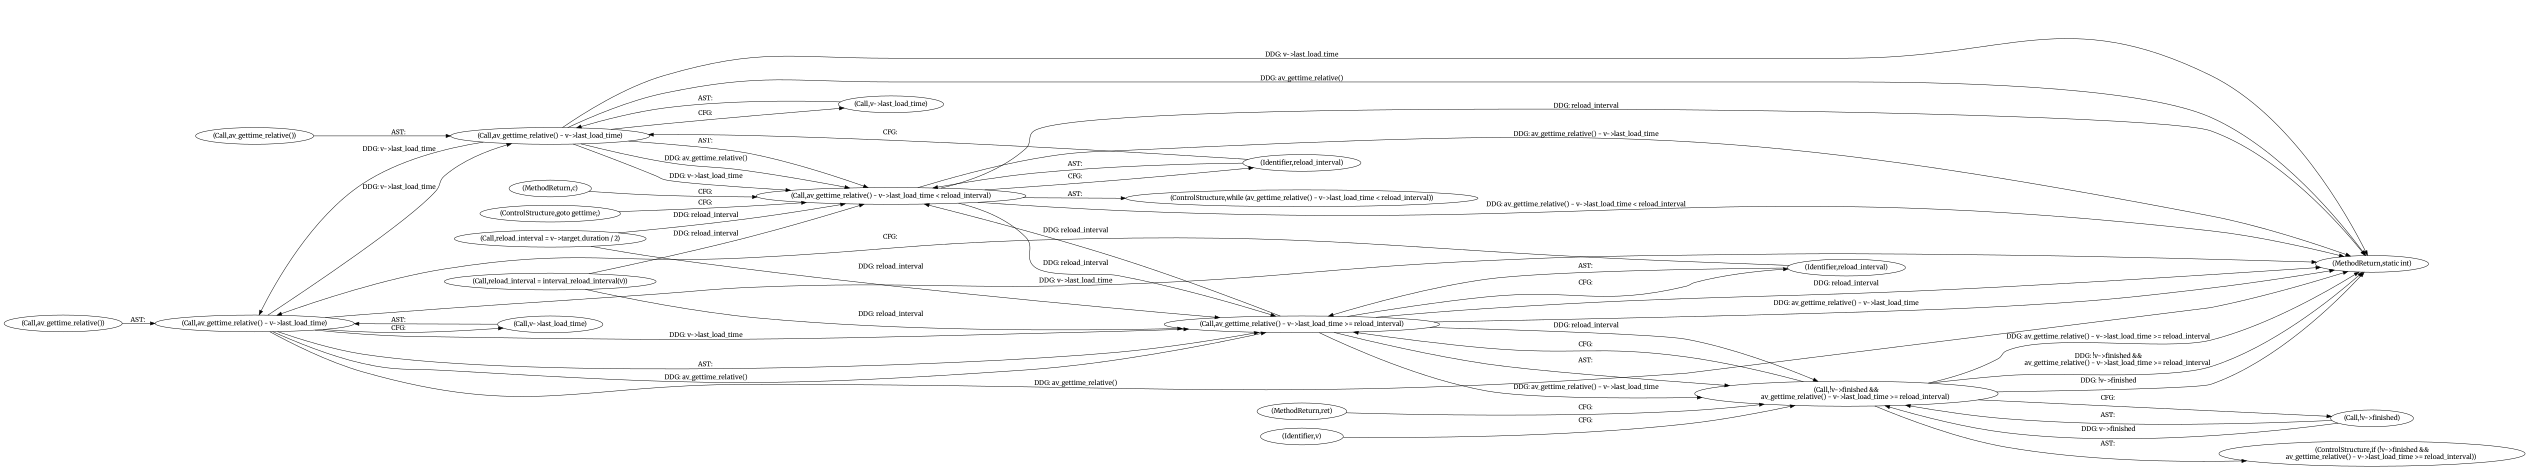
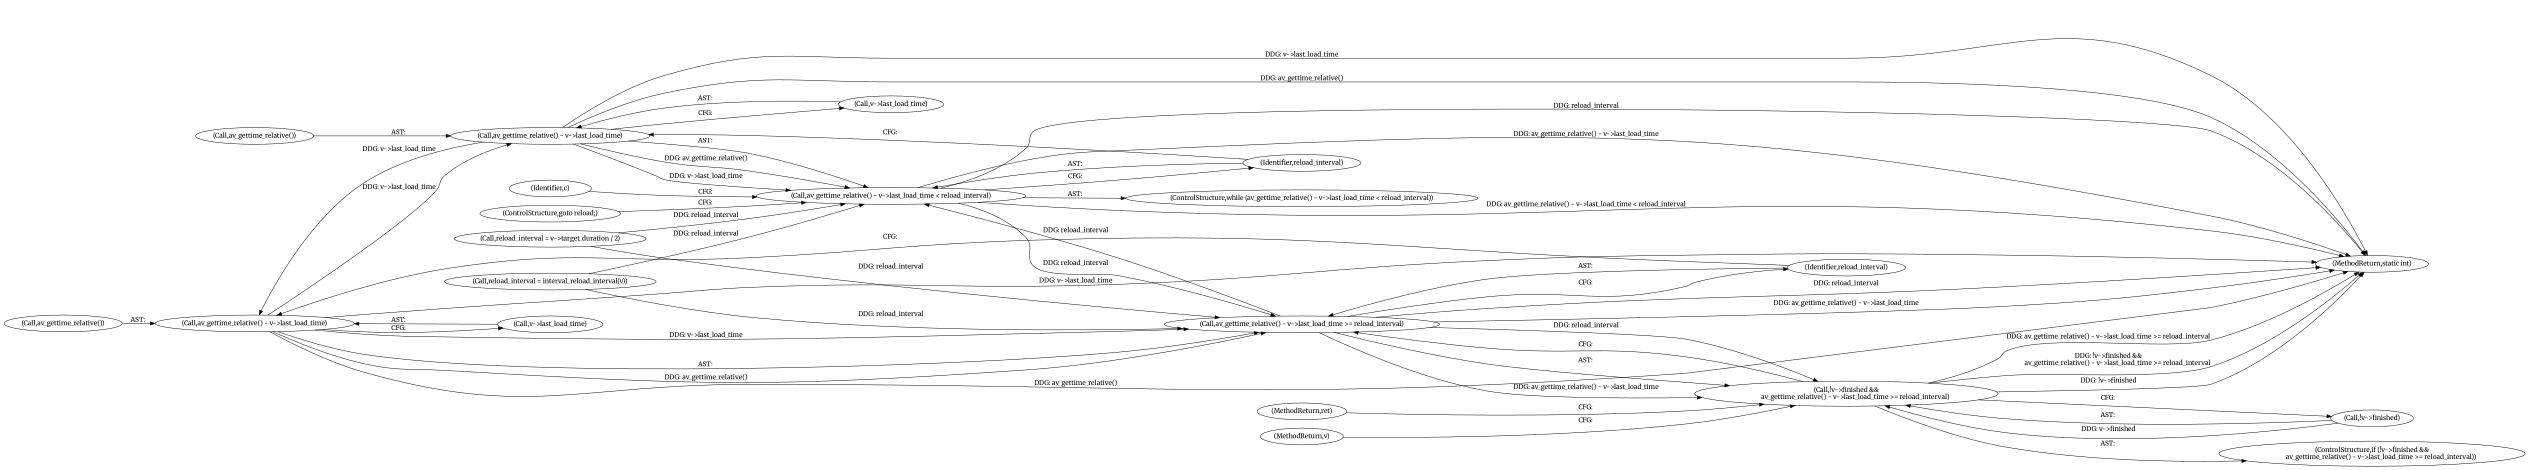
node "(MethodReturn,c)": label "(MethodReturn,c)" -> "(Identifier,c)"
node "(ControlStructure,goto gettime;)": label "(ControlStructure,goto gettime;)" -> "(ControlStructure,goto reload;)"
node "(Identifier,v)": label "(Identifier,v)" -> "(MethodReturn,v)"
